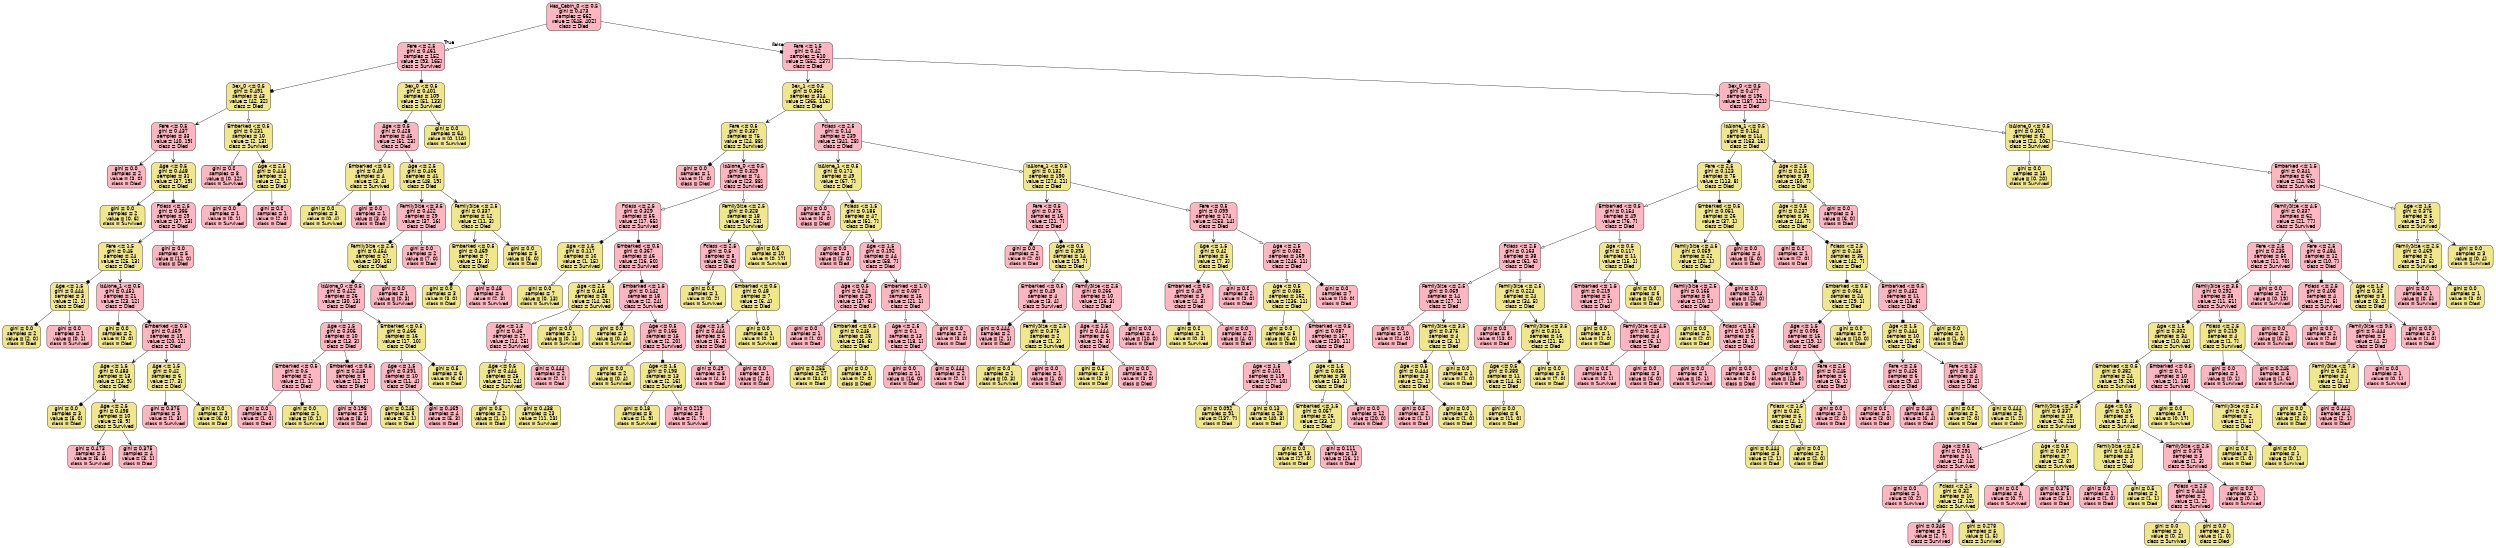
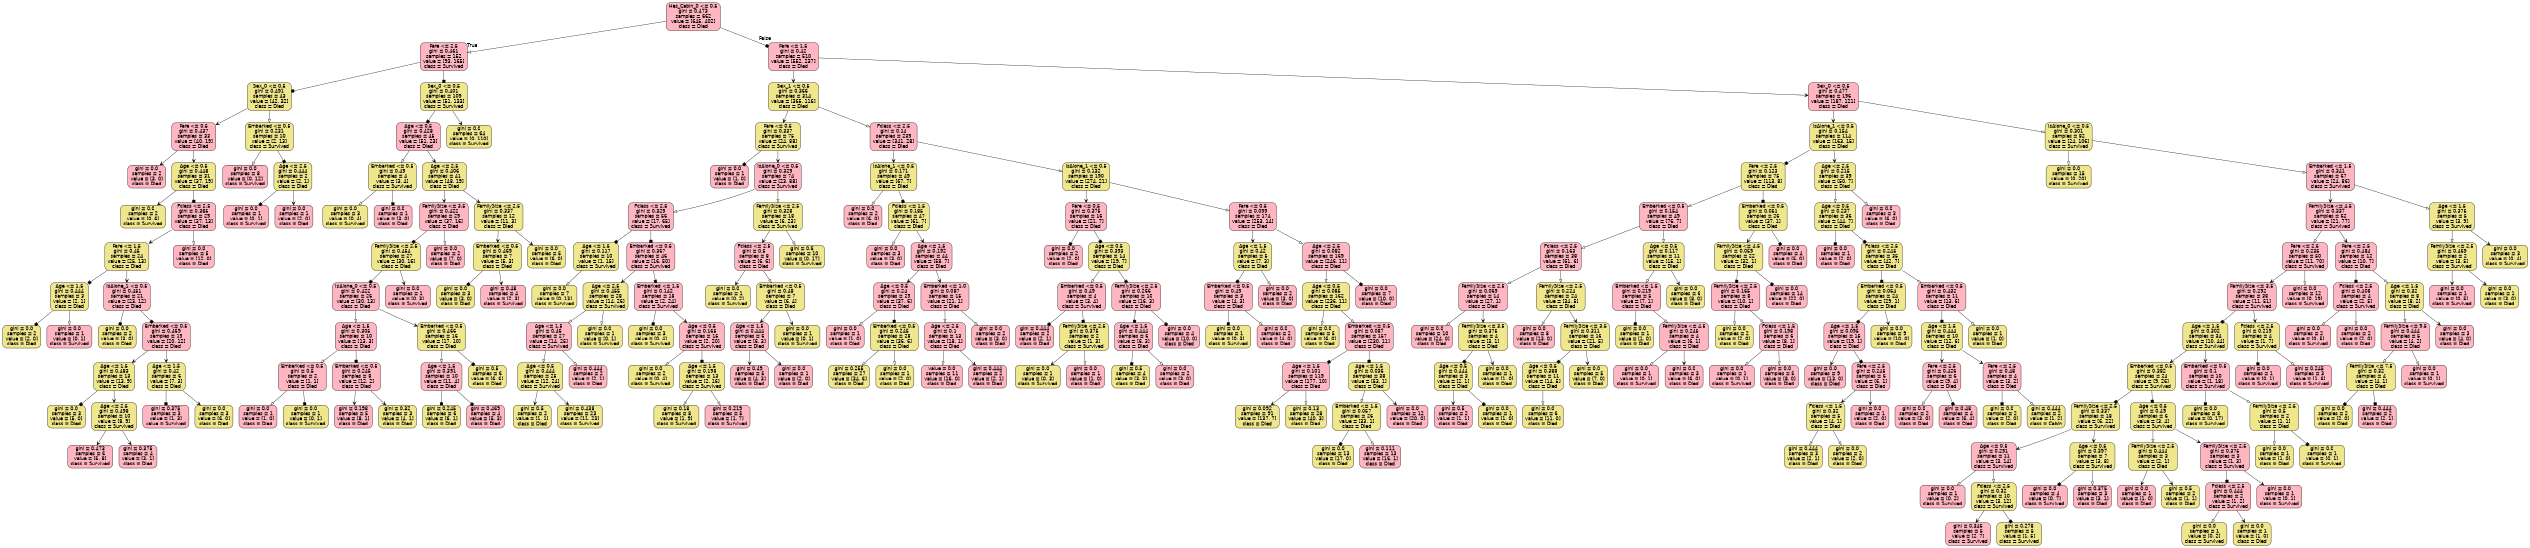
node "gini = 0.0 samples = 11 value = [16, 0] class = Died": label "gini = 0.0 samples = 11 value = [16, 0] class = Died" -> "value = 0.0 samples = 11 value = [16, 0] class = Died"
node "gini = 0.375 samples = 3 value = [1, 3] class = Survived": label "gini = 0.375 samples = 3 value = [1, 3] class = Survived" -> "gini = 0.375 samples = 3 value = [1, 3] value = Survived"
node "gini = 0.32 samples = 3 value = [4, 1] class = Died": added
node "gini = 0.473 samples = 4 value = [5, 8] class = Survived": label "gini = 0.473 samples = 4 value = [5, 8] class = Survived" -> "gini = 0.473 samples = 6 value = [5, 8] class = Survived"
